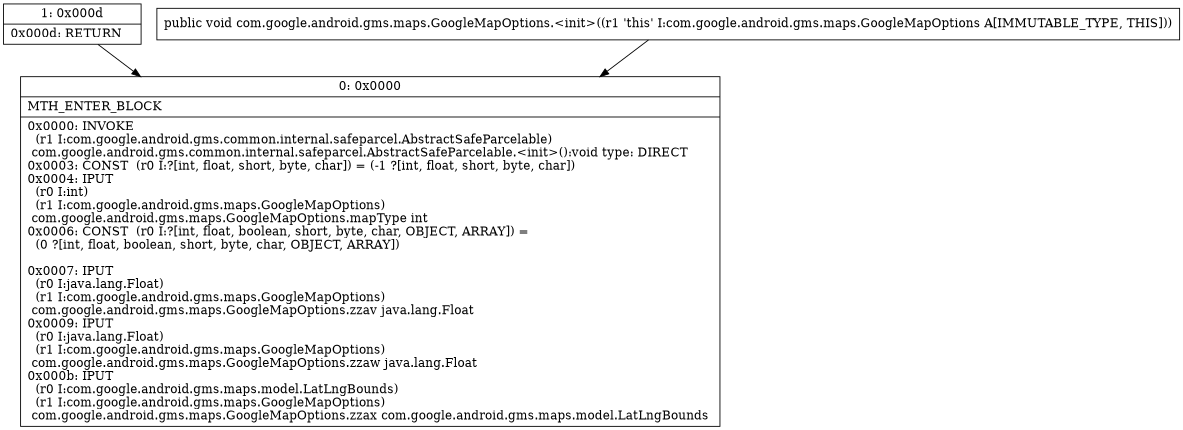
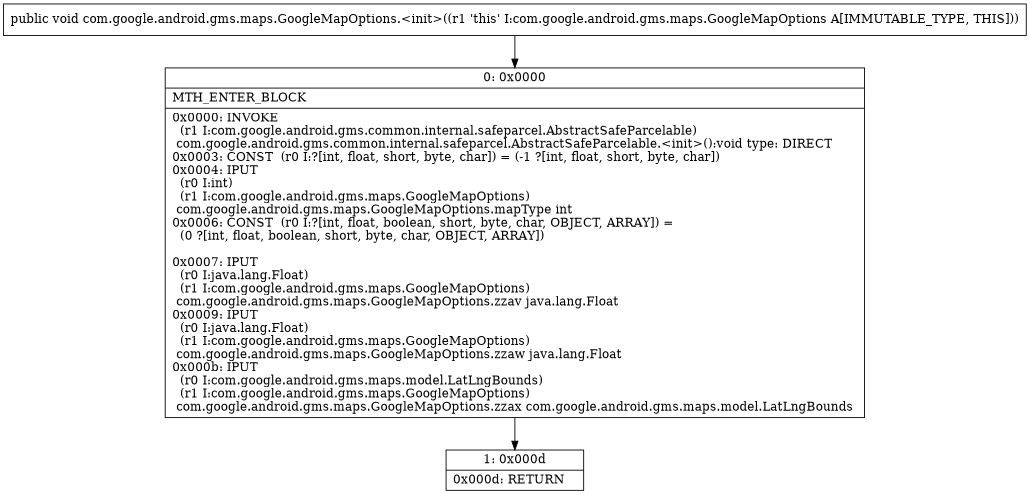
edge "1: 0x000d" -> "0: 0x0000": reversed
